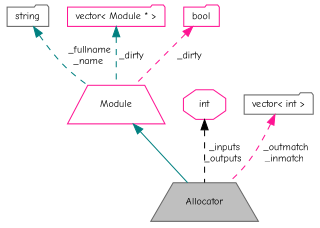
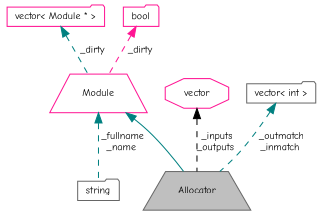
edge "Module" -> "string": reversed
node "int": label "int" -> "vector"
edge "Allocator" -> "vector< int >": color deeppink -> teal
